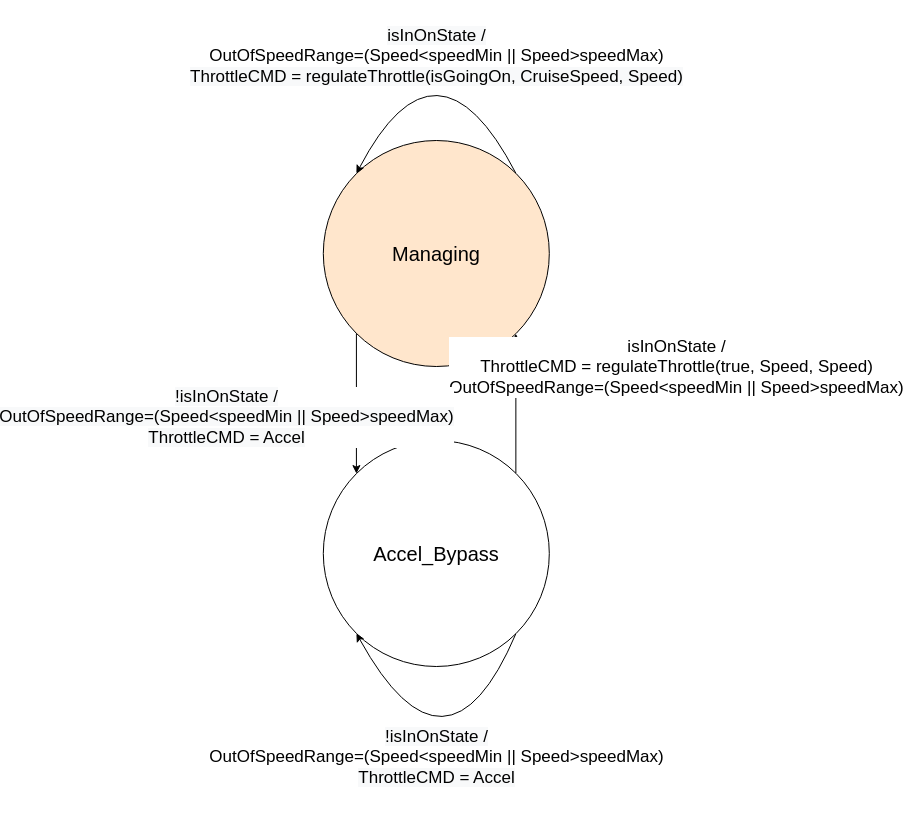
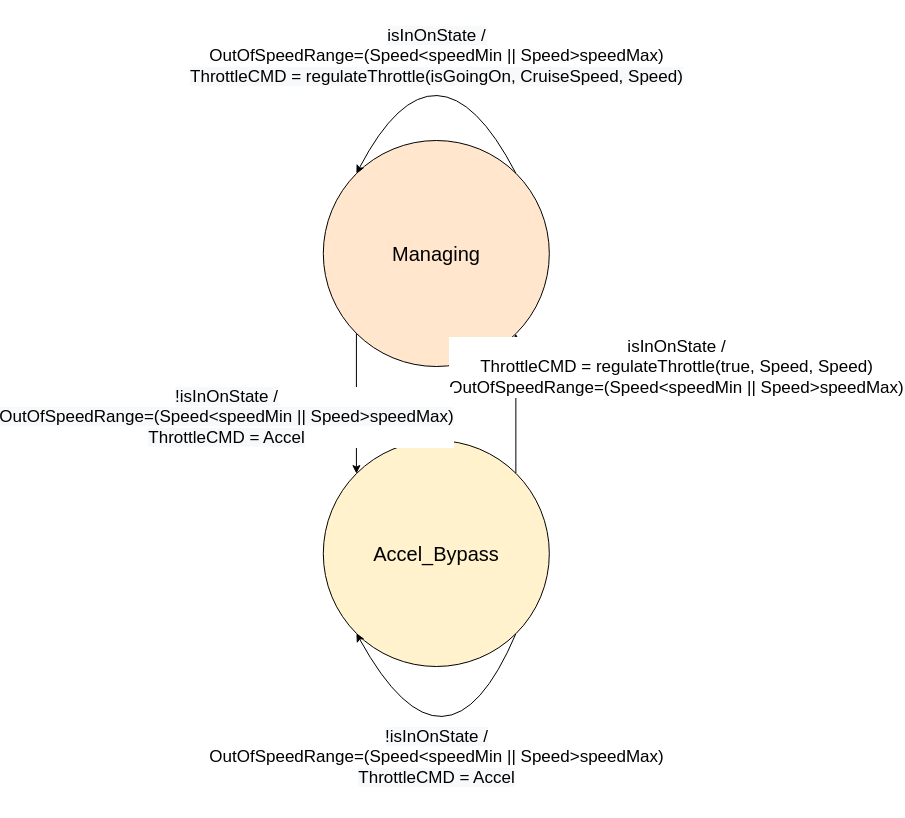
node "Accel_Bypass": fillcolor #ffffff -> #fff2cc
